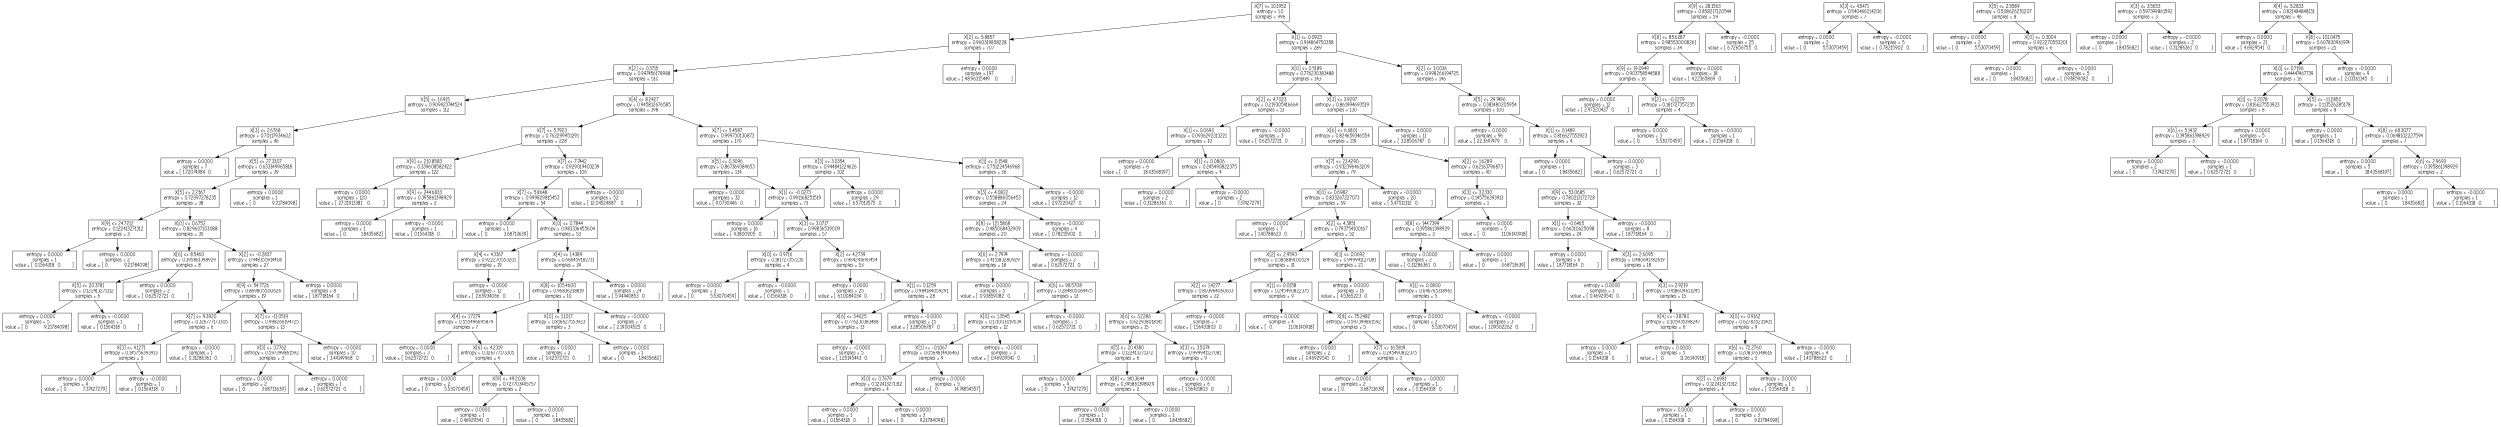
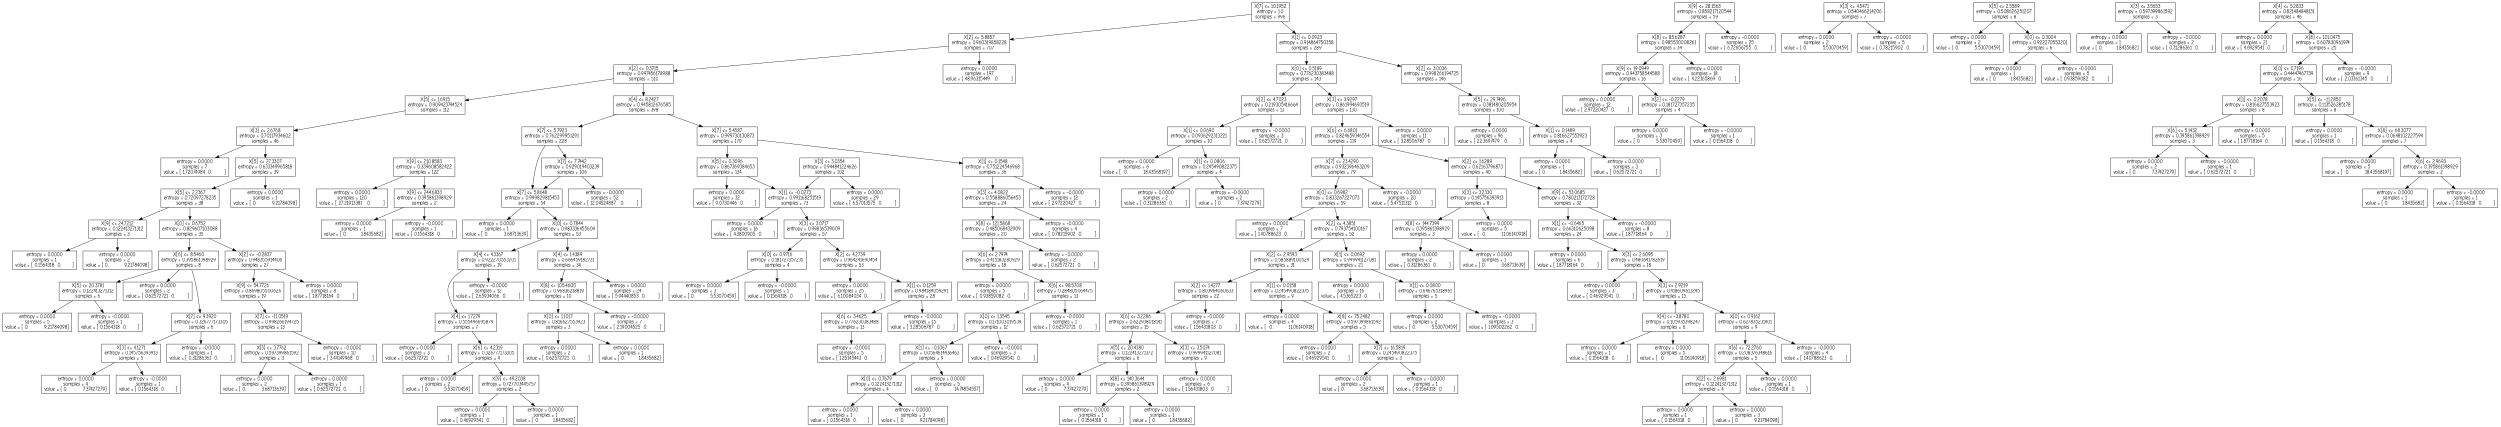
node "X[9] <= 19.0949 entropy = 0.903758544588 samples = 16": label "X[9] <= 19.0949 entropy = 0.903758544588 samples = 16" -> "X[9] <= 19.0949 entropy = 0.943758544588 samples = 16"
edge "X[7] <= 5.7923 entropy = 0.762299951291 samples = 228" -> "X[9] <= 210.8583 entropy = 0.339608582422 samples = 122": now "X[7] <= 5.7923 entropy = 0.762299951291 samples = 228" -> "X[7] <= 5.8648 entropy = 0.999829815453 samples = 54"
edge "X[2] <= 1.6289 entropy = 0.62163796873 samples = 40" -> "X[9] <= 53.0685 entropy = 0.780213172728 samples = 32": added
node "X[3] <= 3.2330 entropy = 0.145756393913 samples = 1": label "X[3] <= 3.2330 entropy = 0.145756393913 samples = 1" -> "X[3] <= 3.2330 entropy = 0.145756393913 samples = 8"
edge "X[3] <= 2.9219 entropy = 0.418609613245 samples = 15" -> "X[4] <= -3.8780 entropy = 0.105935398247 samples = 6": reversed
edge "X[9] <= 54.7726 entropy = 0.869805500626 samples = 19" -> "X[7] <= 9.3920 entropy = 0.326777173305 samples = 6": now "X[6] <= 8.5460 entropy = 0.395861398929 samples = 8" -> "X[7] <= 9.3920 entropy = 0.326777173305 samples = 6"
edge "X[8] <= 105.4600 entropy = 0.96836218819 samples = 10" -> "X[4] <= 1.7279 entropy = 0.555496695879 samples = 7": now "X[4] <= 4.3367 entropy = 0.922270553201 samples = 19" -> "X[4] <= 1.7279 entropy = 0.555496695879 samples = 7"
edge "X[7] <= -11.0519 entropy = 0.998266194725 samples = 13" -> "X[3] <= 3.7762 entropy = 0.597399861592 samples = 3": removed
